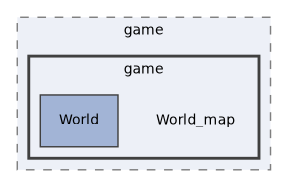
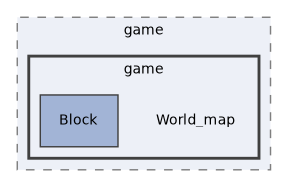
node "World": label "World" -> "Block"
